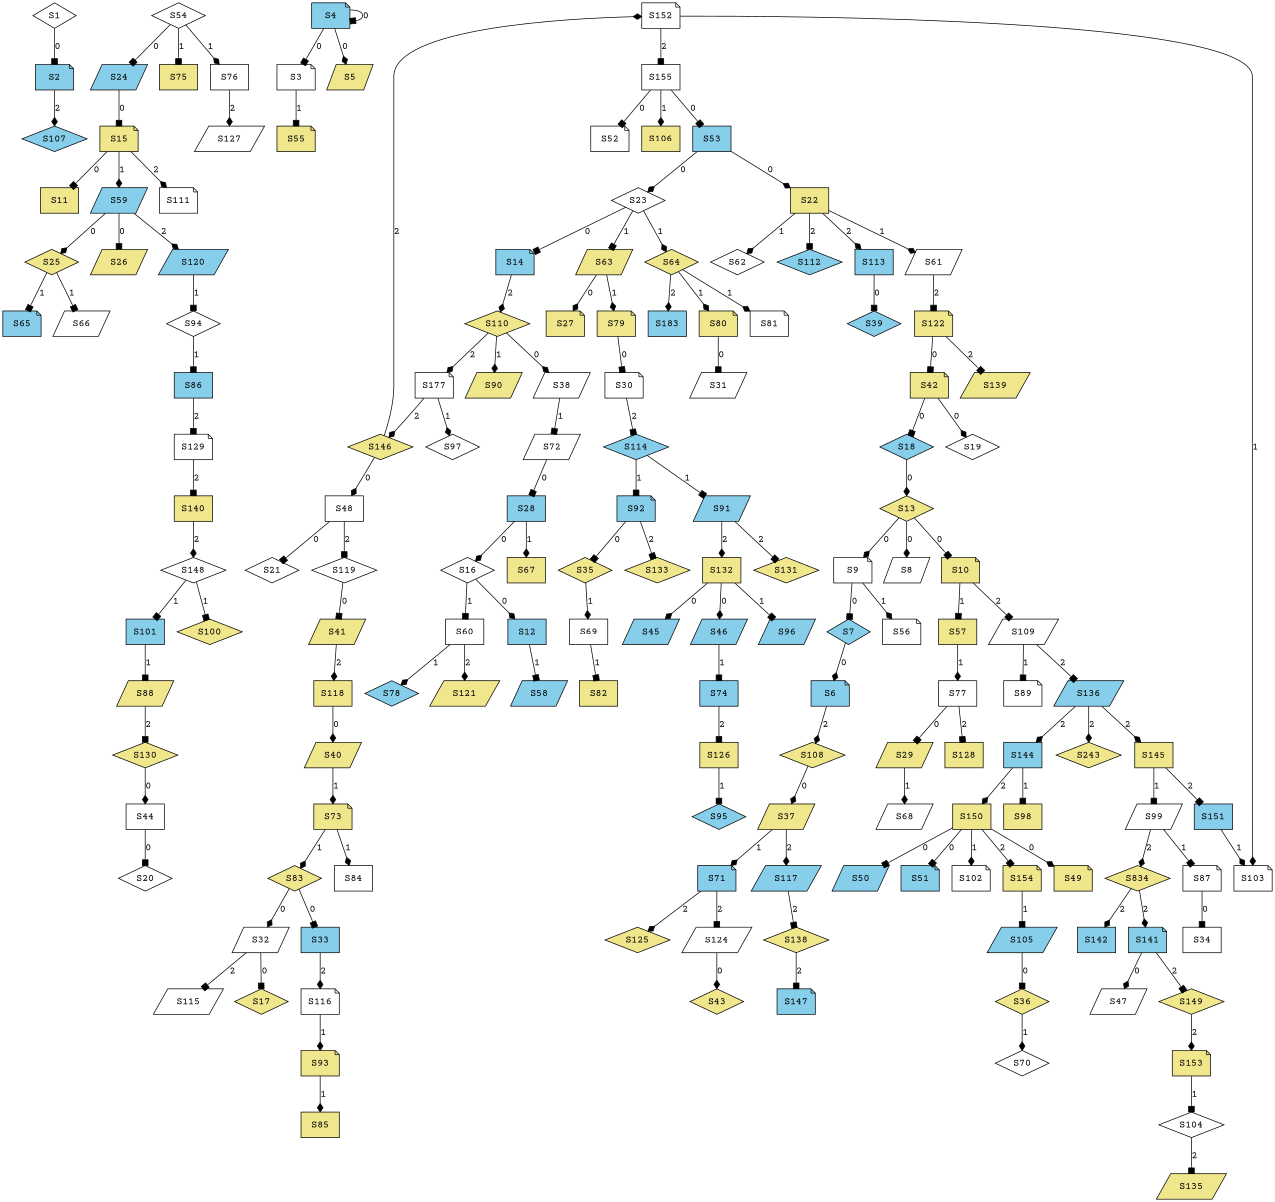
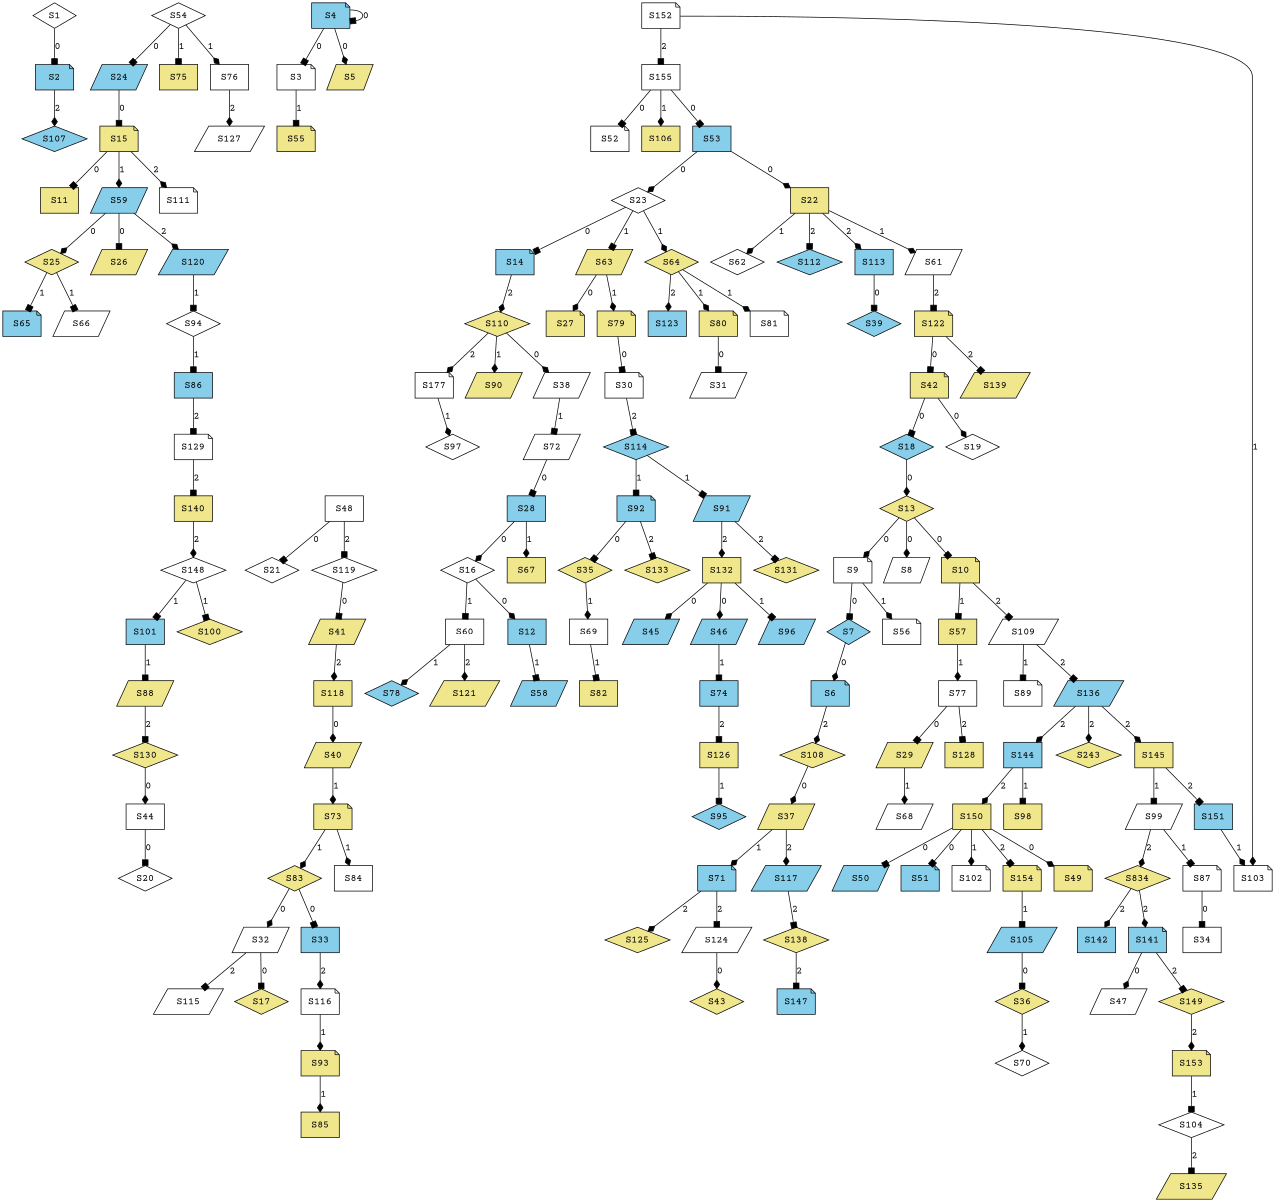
node "S183": label "S183" -> "S123"
node "S146": removed
